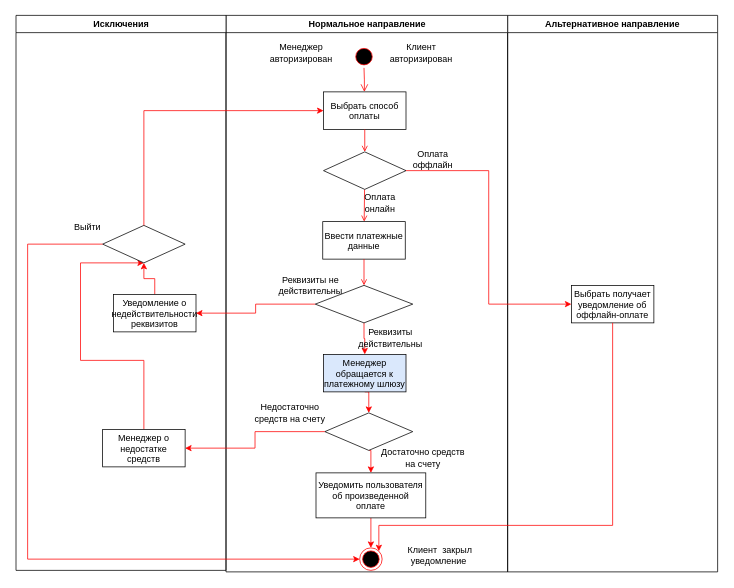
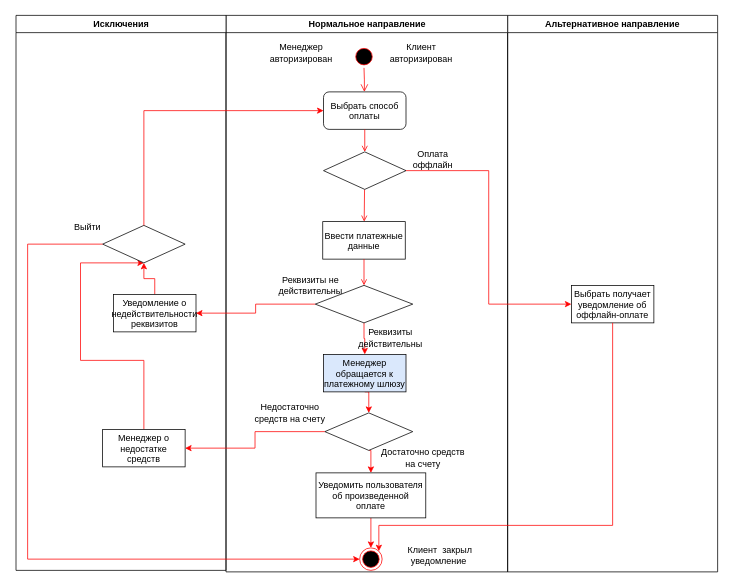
node "Выбрать способ оплаты": shape rectangle -> rounded rectangle
node "Оплата онлайн": removed
